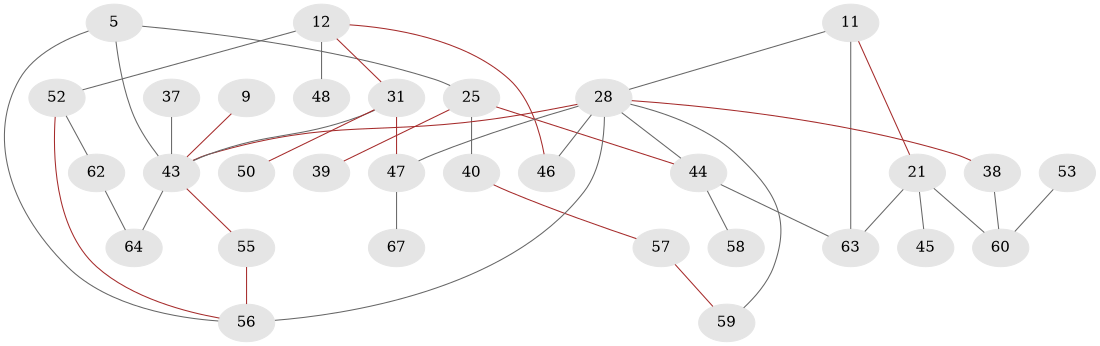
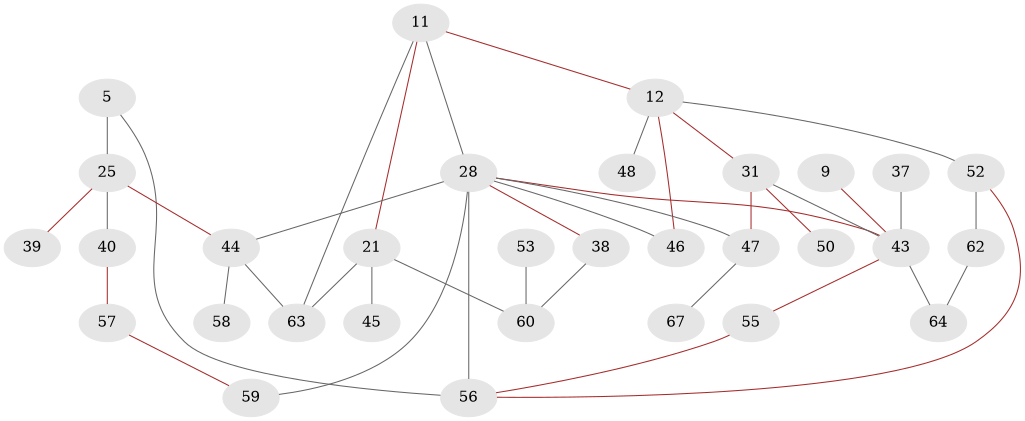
edge "11" -- "12": added
edge "5" -- "43": removed
